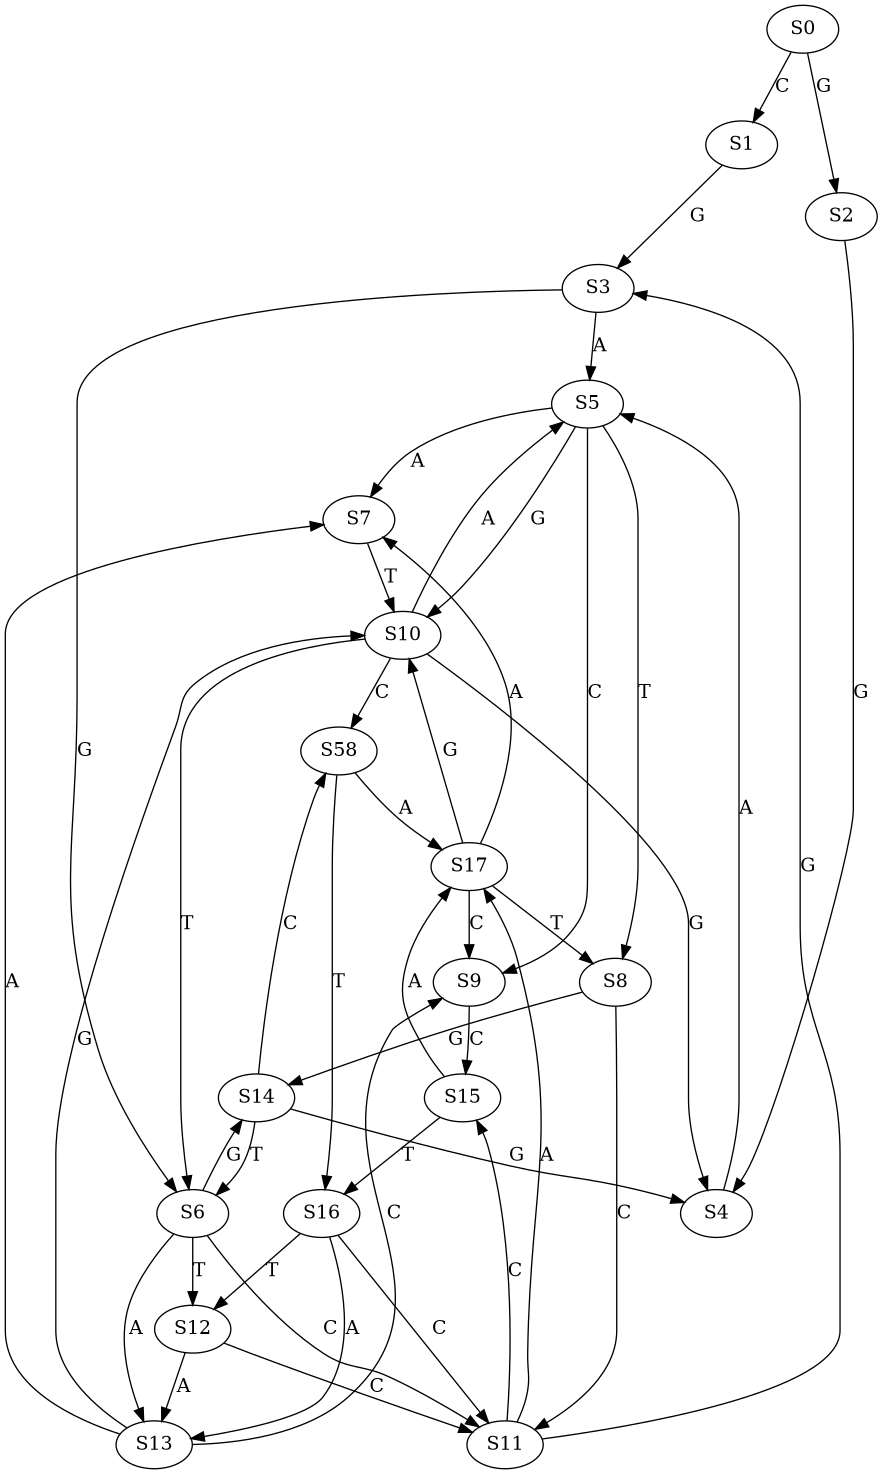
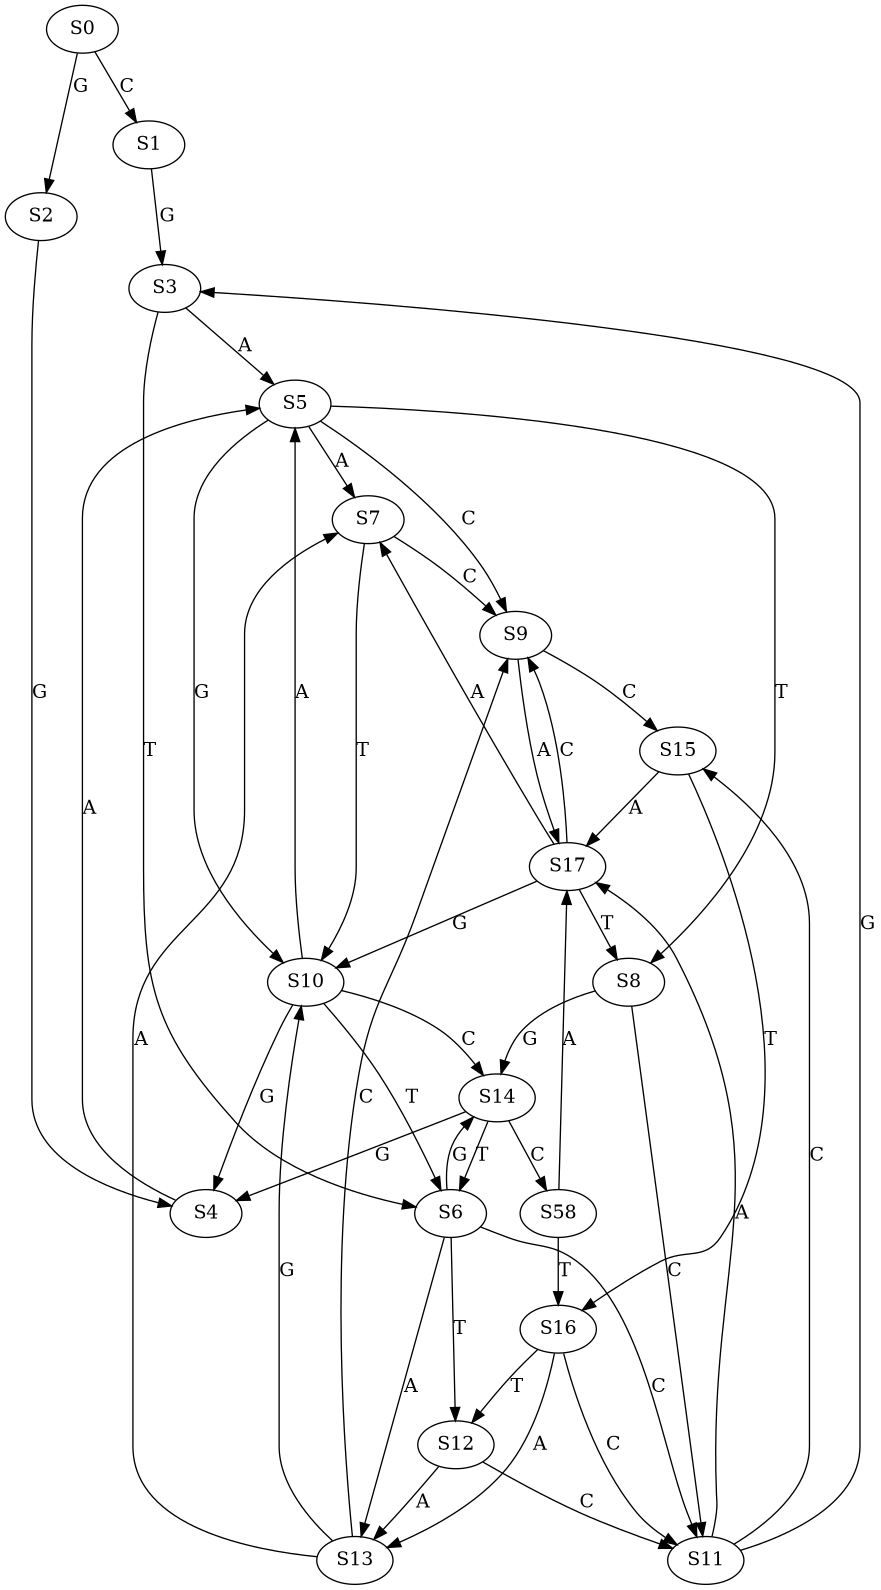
edge "S7" -> "S9": added, label "C"
edge "S10" -> "S58": now "S10" -> "S14"
edge "S9" -> "S17": added, label "A"
edge "S3" -> "S6": label "G" -> "T"
